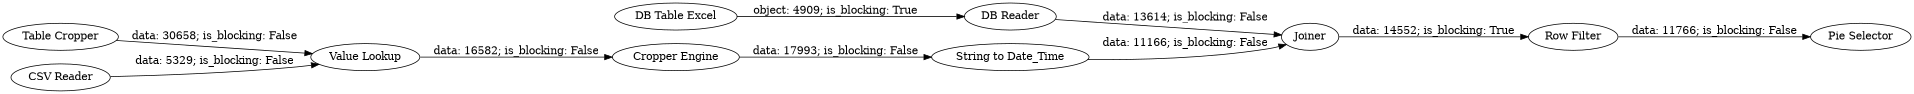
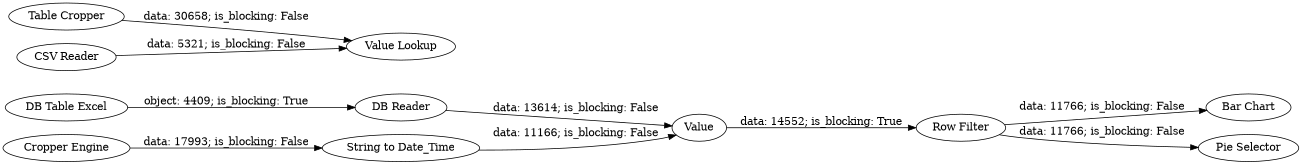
edge "DB Table Excel" -> "DB Reader": label "object: 4909; is_blocking: True" -> "object: 4409; is_blocking: True"
node "Joiner": label "Joiner" -> "Value"
edge "Value Lookup" -> "Cropper Engine": removed, label "data: 16582; is_blocking: False"
edge "CSV Reader" -> "Value Lookup": label "data: 5329; is_blocking: False" -> "data: 5321; is_blocking: False"
node "Bar Chart": added
